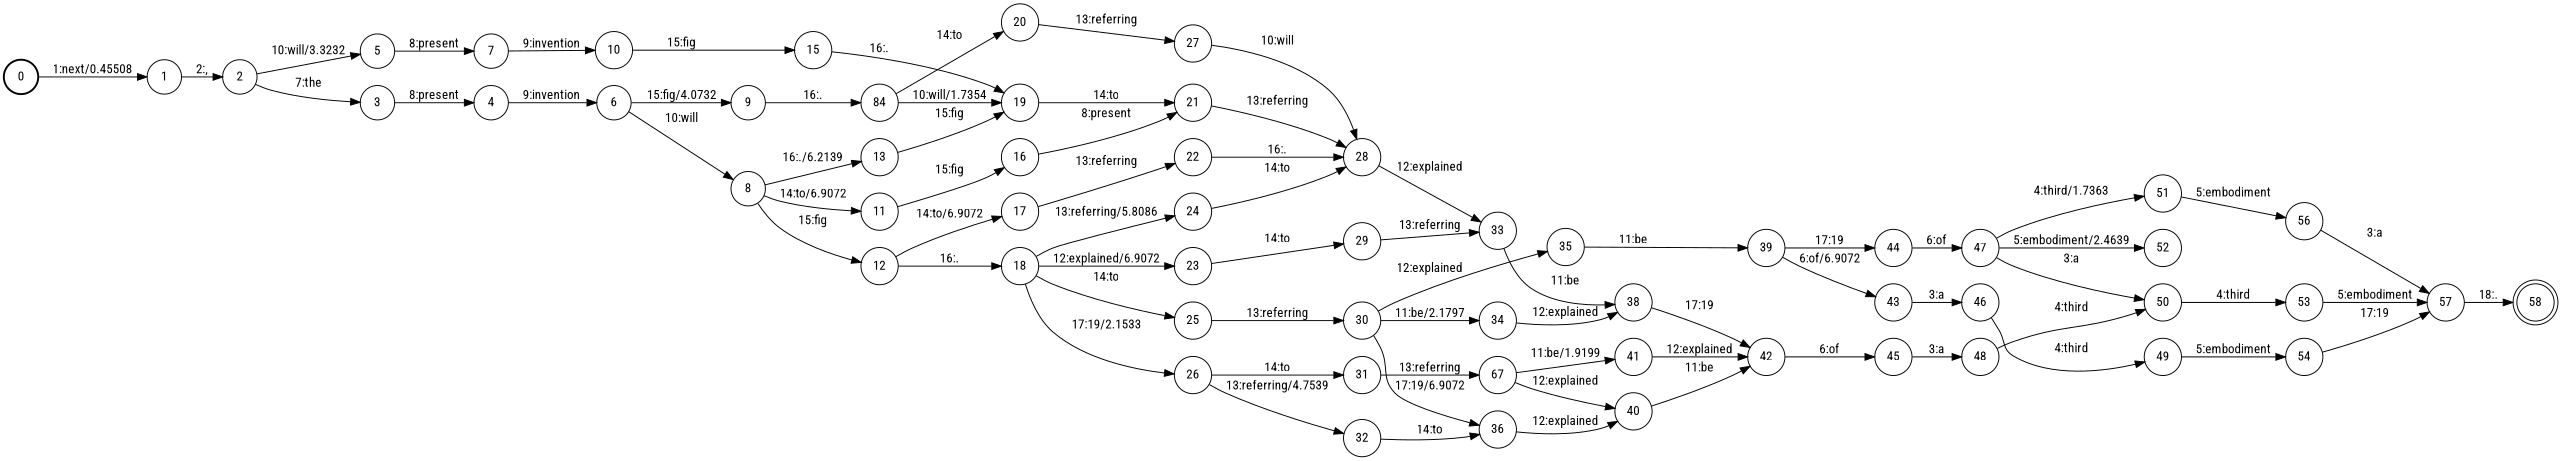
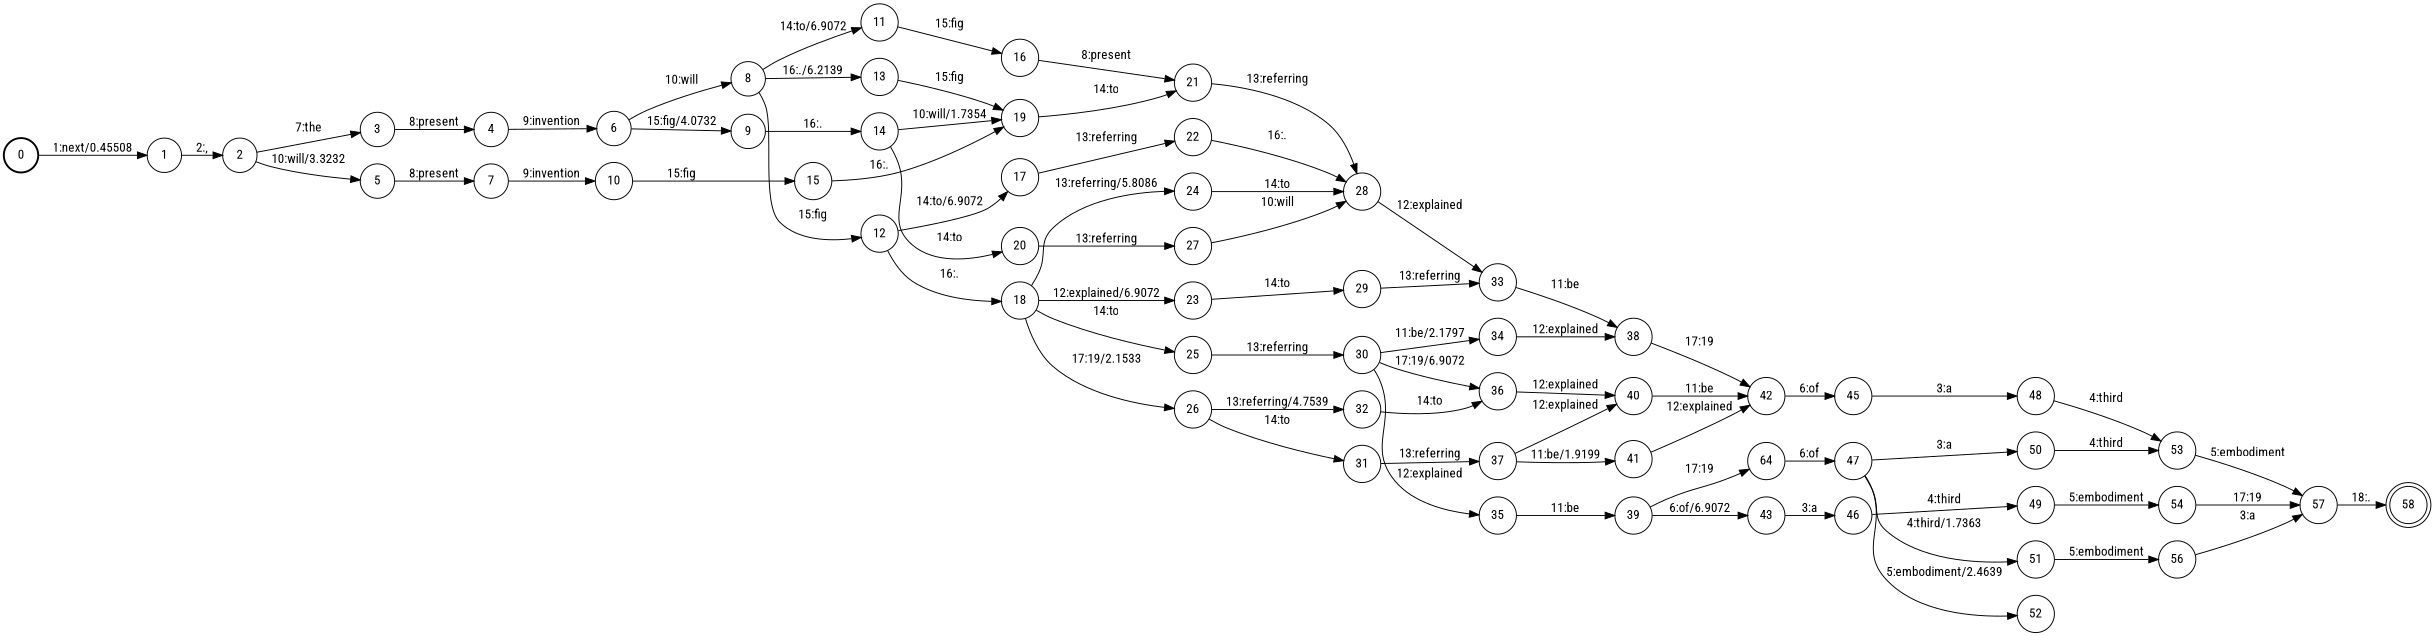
node "84": label "84" -> "14"
node "44": label "44" -> "64"
edge "48" -> "50": now "48" -> "53"
node "67": label "67" -> "37"
